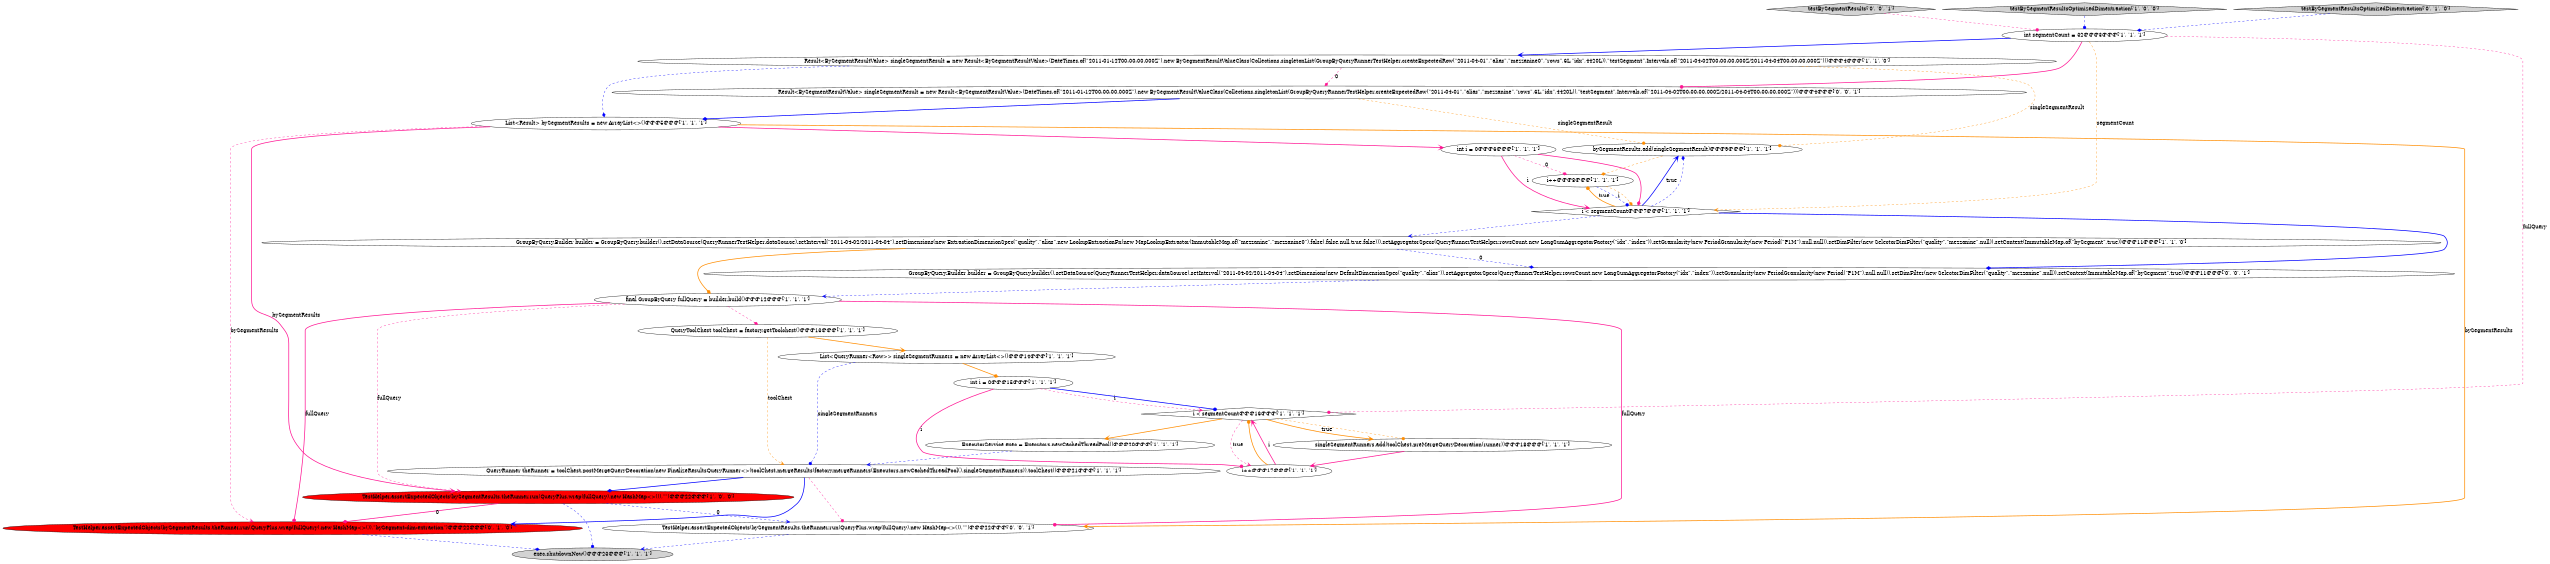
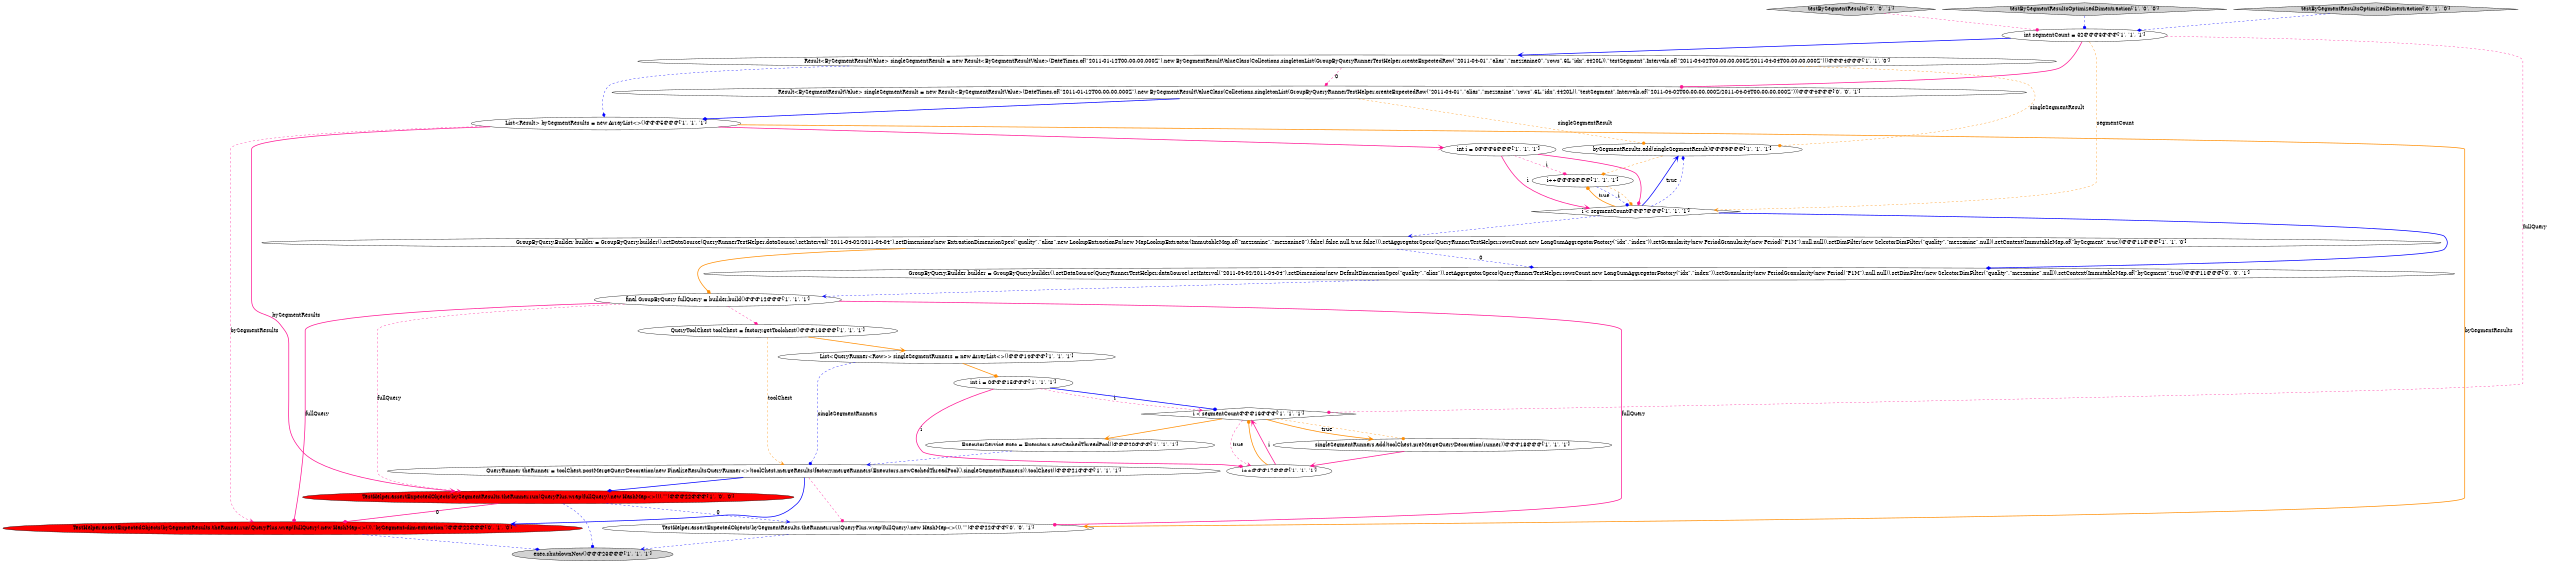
edge "int i = 0@@@6@@@['1', '1', '1']" -> "i++@@@8@@@['1', '1', '1']": label "0" -> "i"
edge "int i = 0@@@15@@@['1', '1', '1']" -> "i++@@@17@@@['1', '1', '1']": arrowhead dot -> diamond
